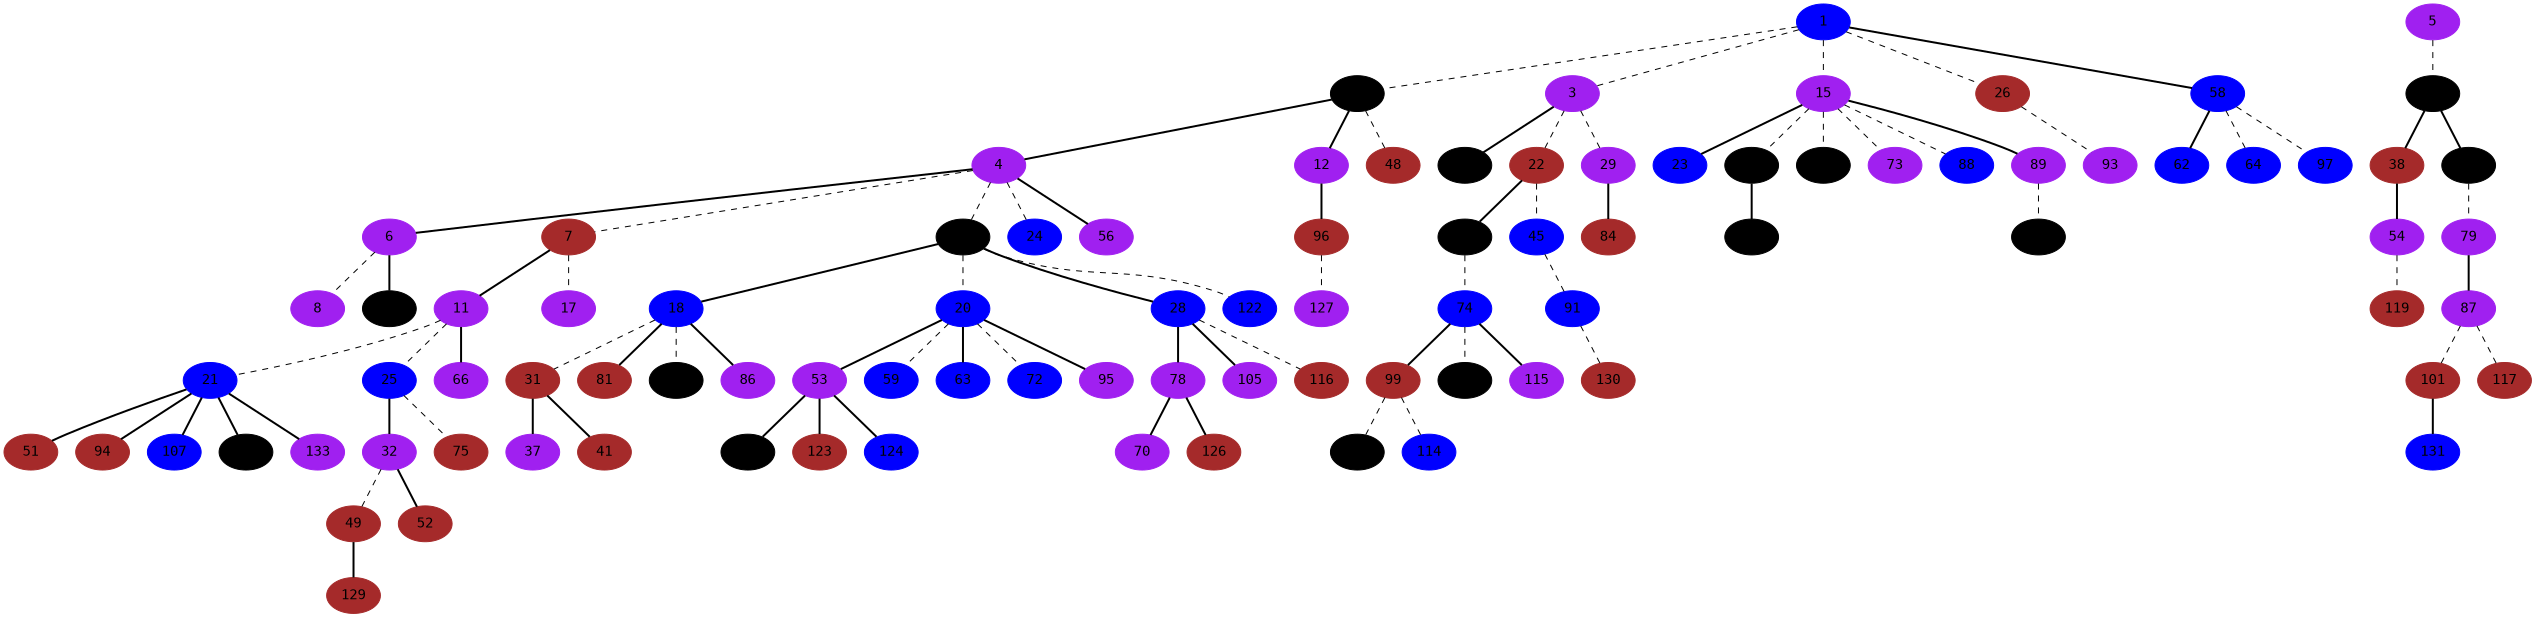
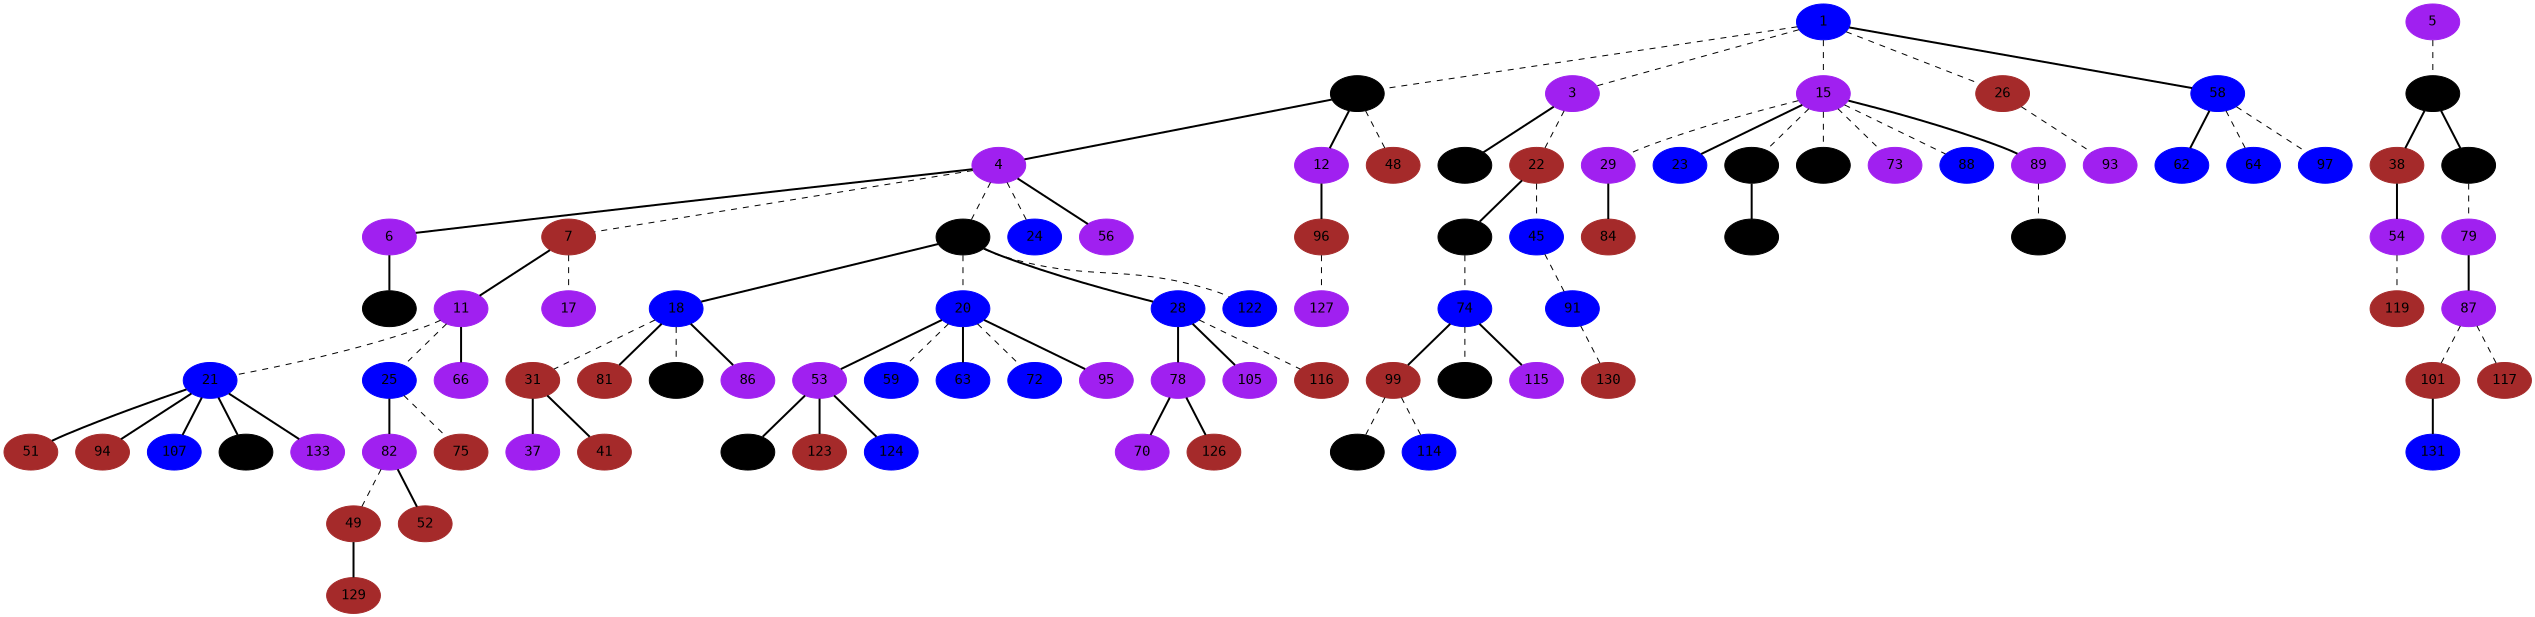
edge "3" -- "29": now "15" -- "29"
node "8": removed
node "32": label "32" -> "82"
